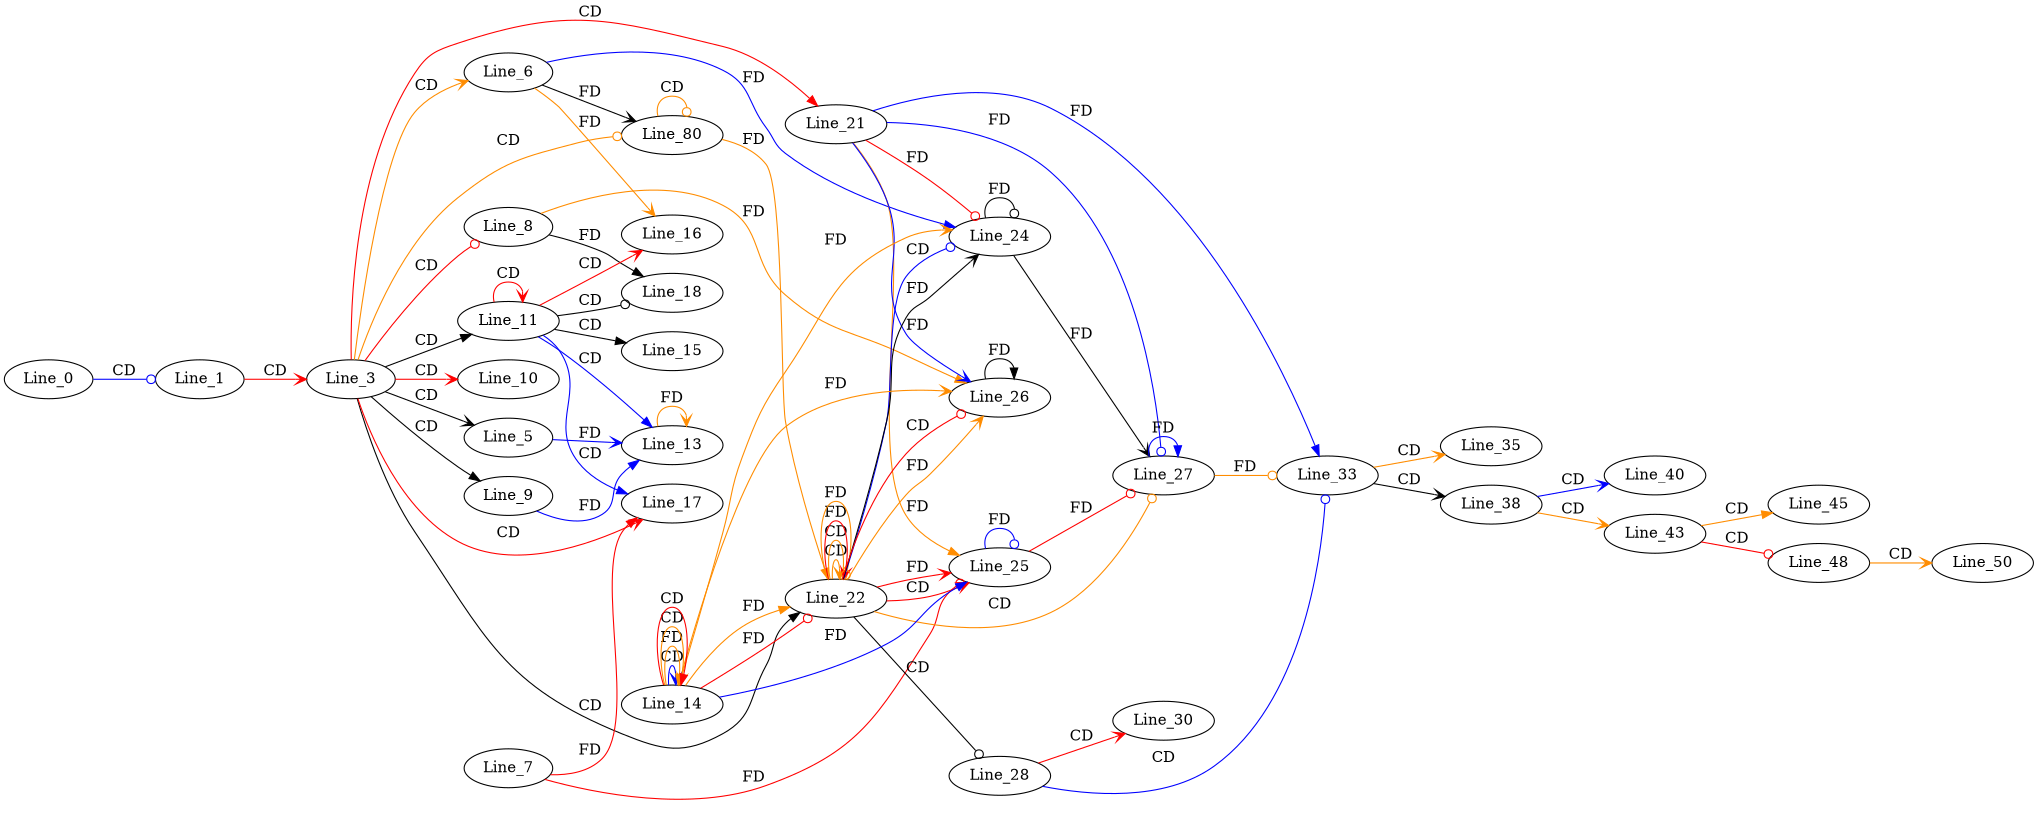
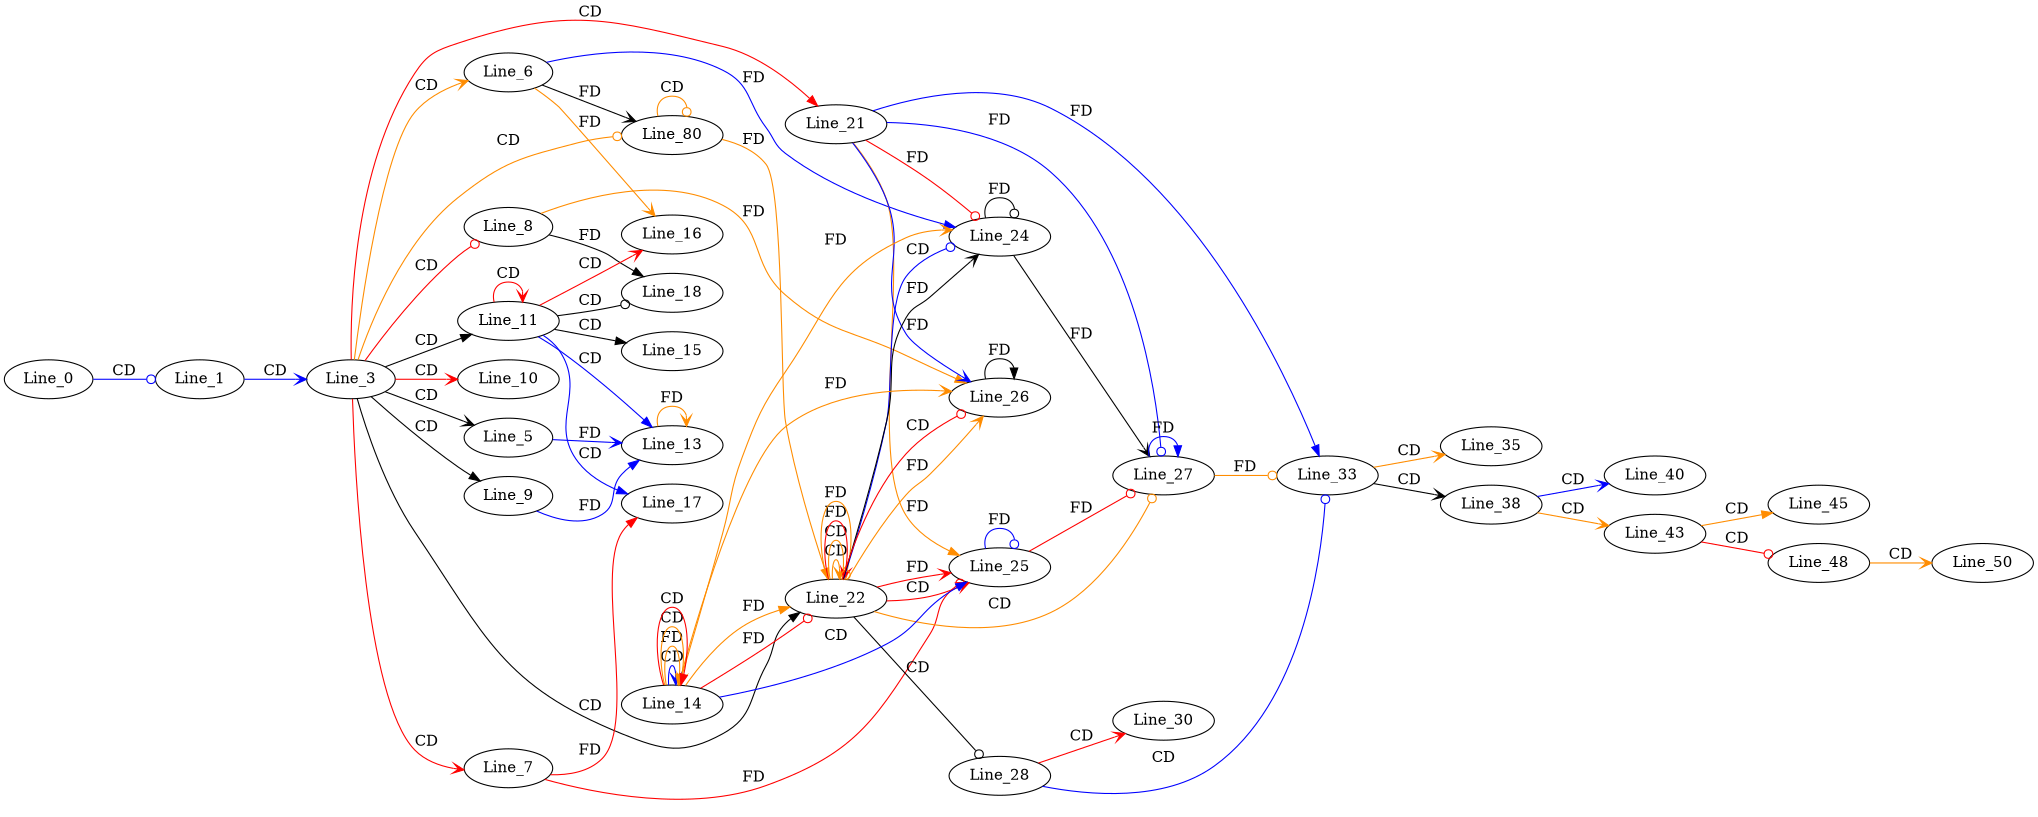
edge "Line_1" -> "Line_3": color red -> blue
edge "Line_3" -> "Line_17": now "Line_3" -> "Line_7"
edge "Line_14" -> "Line_25": label "FD" -> "CD"
